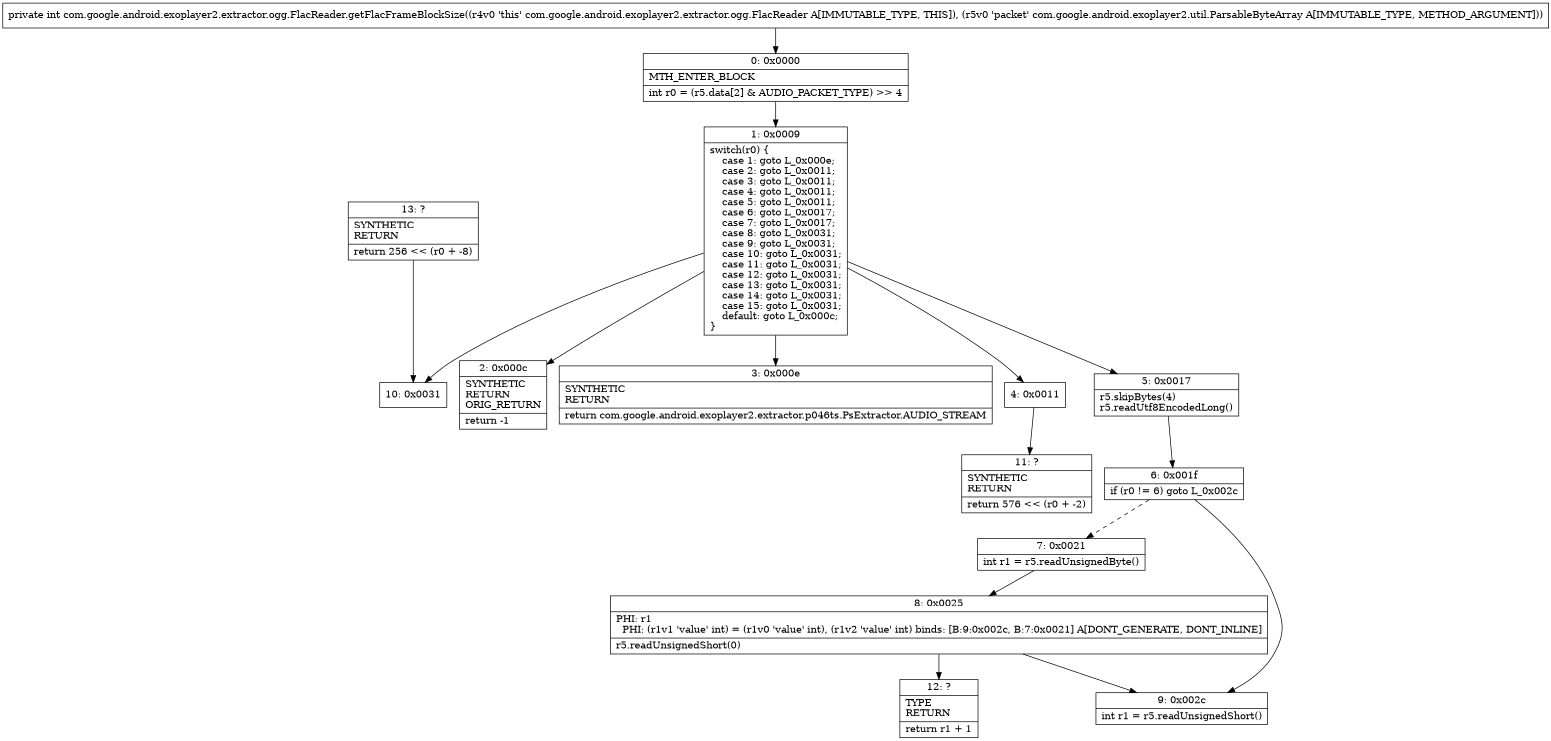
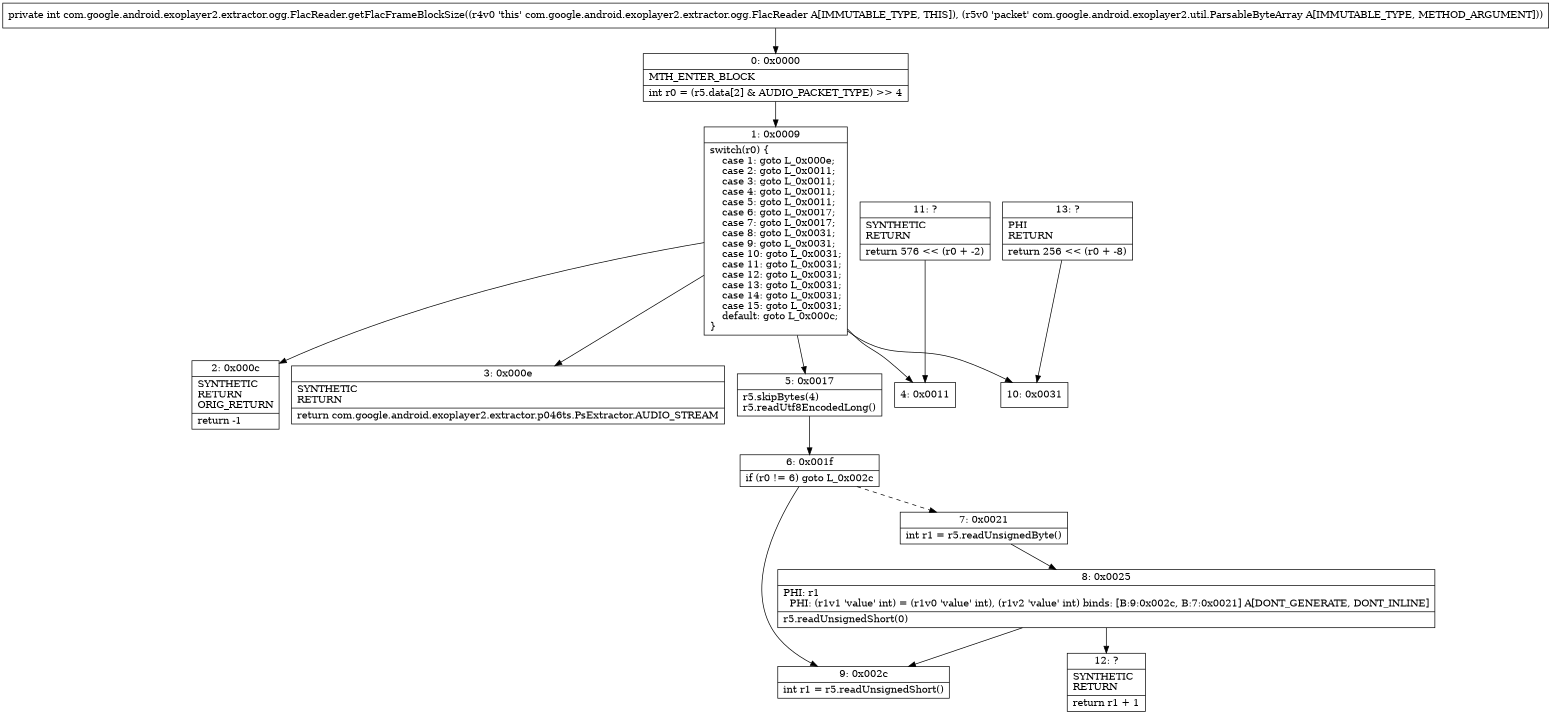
node "13: ?": text "SYNTHETIC" -> "PHI"
edge "4: 0x0011" -> "11: ?": reversed
node "12: ?": text "TYPE" -> "SYNTHETIC"
